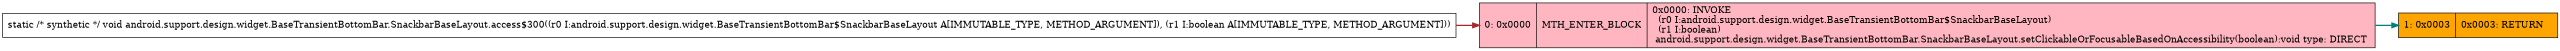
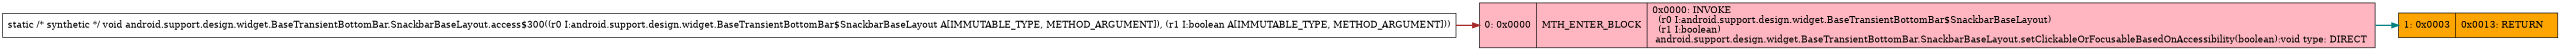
node "1: 0x0003": text "0x0003: RETURN" -> "0x0013: RETURN"
